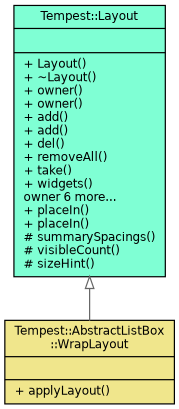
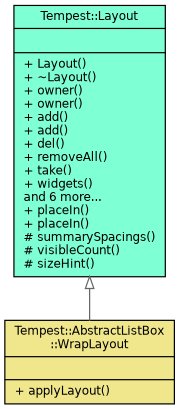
node "Tempest::Layout": text "owner 6 more..." -> "and 6 more..."
